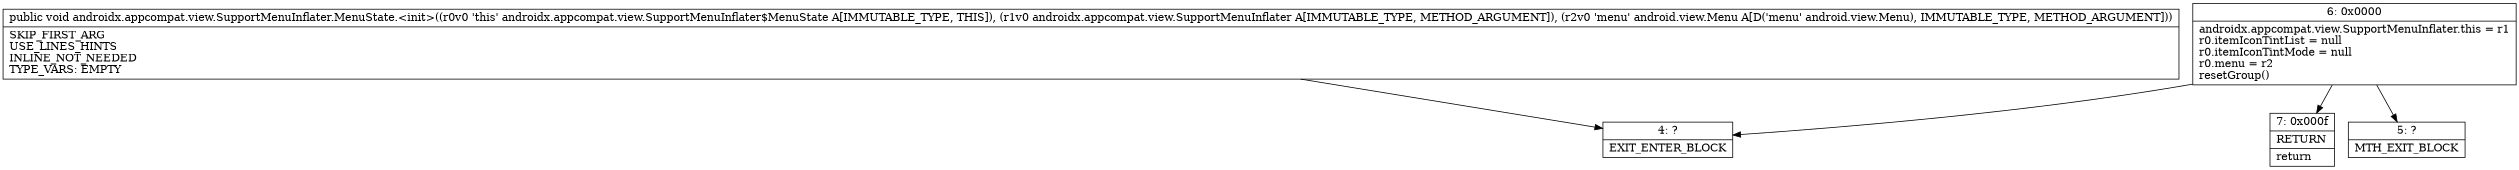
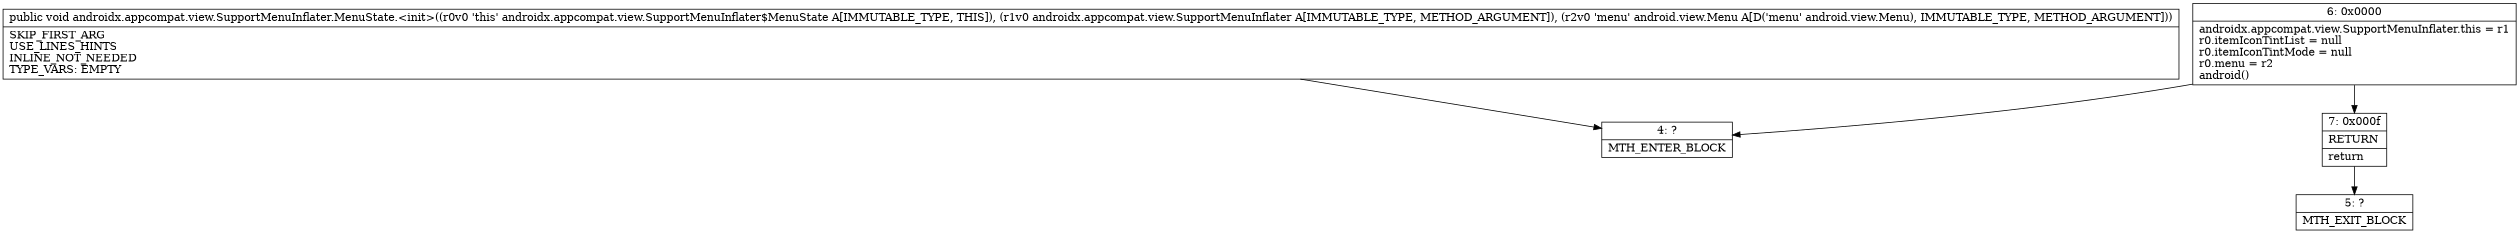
node "6: 0x0000": text "resetGroup()" -> "android()"
edge "6: 0x0000" -> "5: ?": now "7: 0x000f" -> "5: ?"
node "4: ?": text "EXIT_ENTER_BLOCK" -> "MTH_ENTER_BLOCK"
